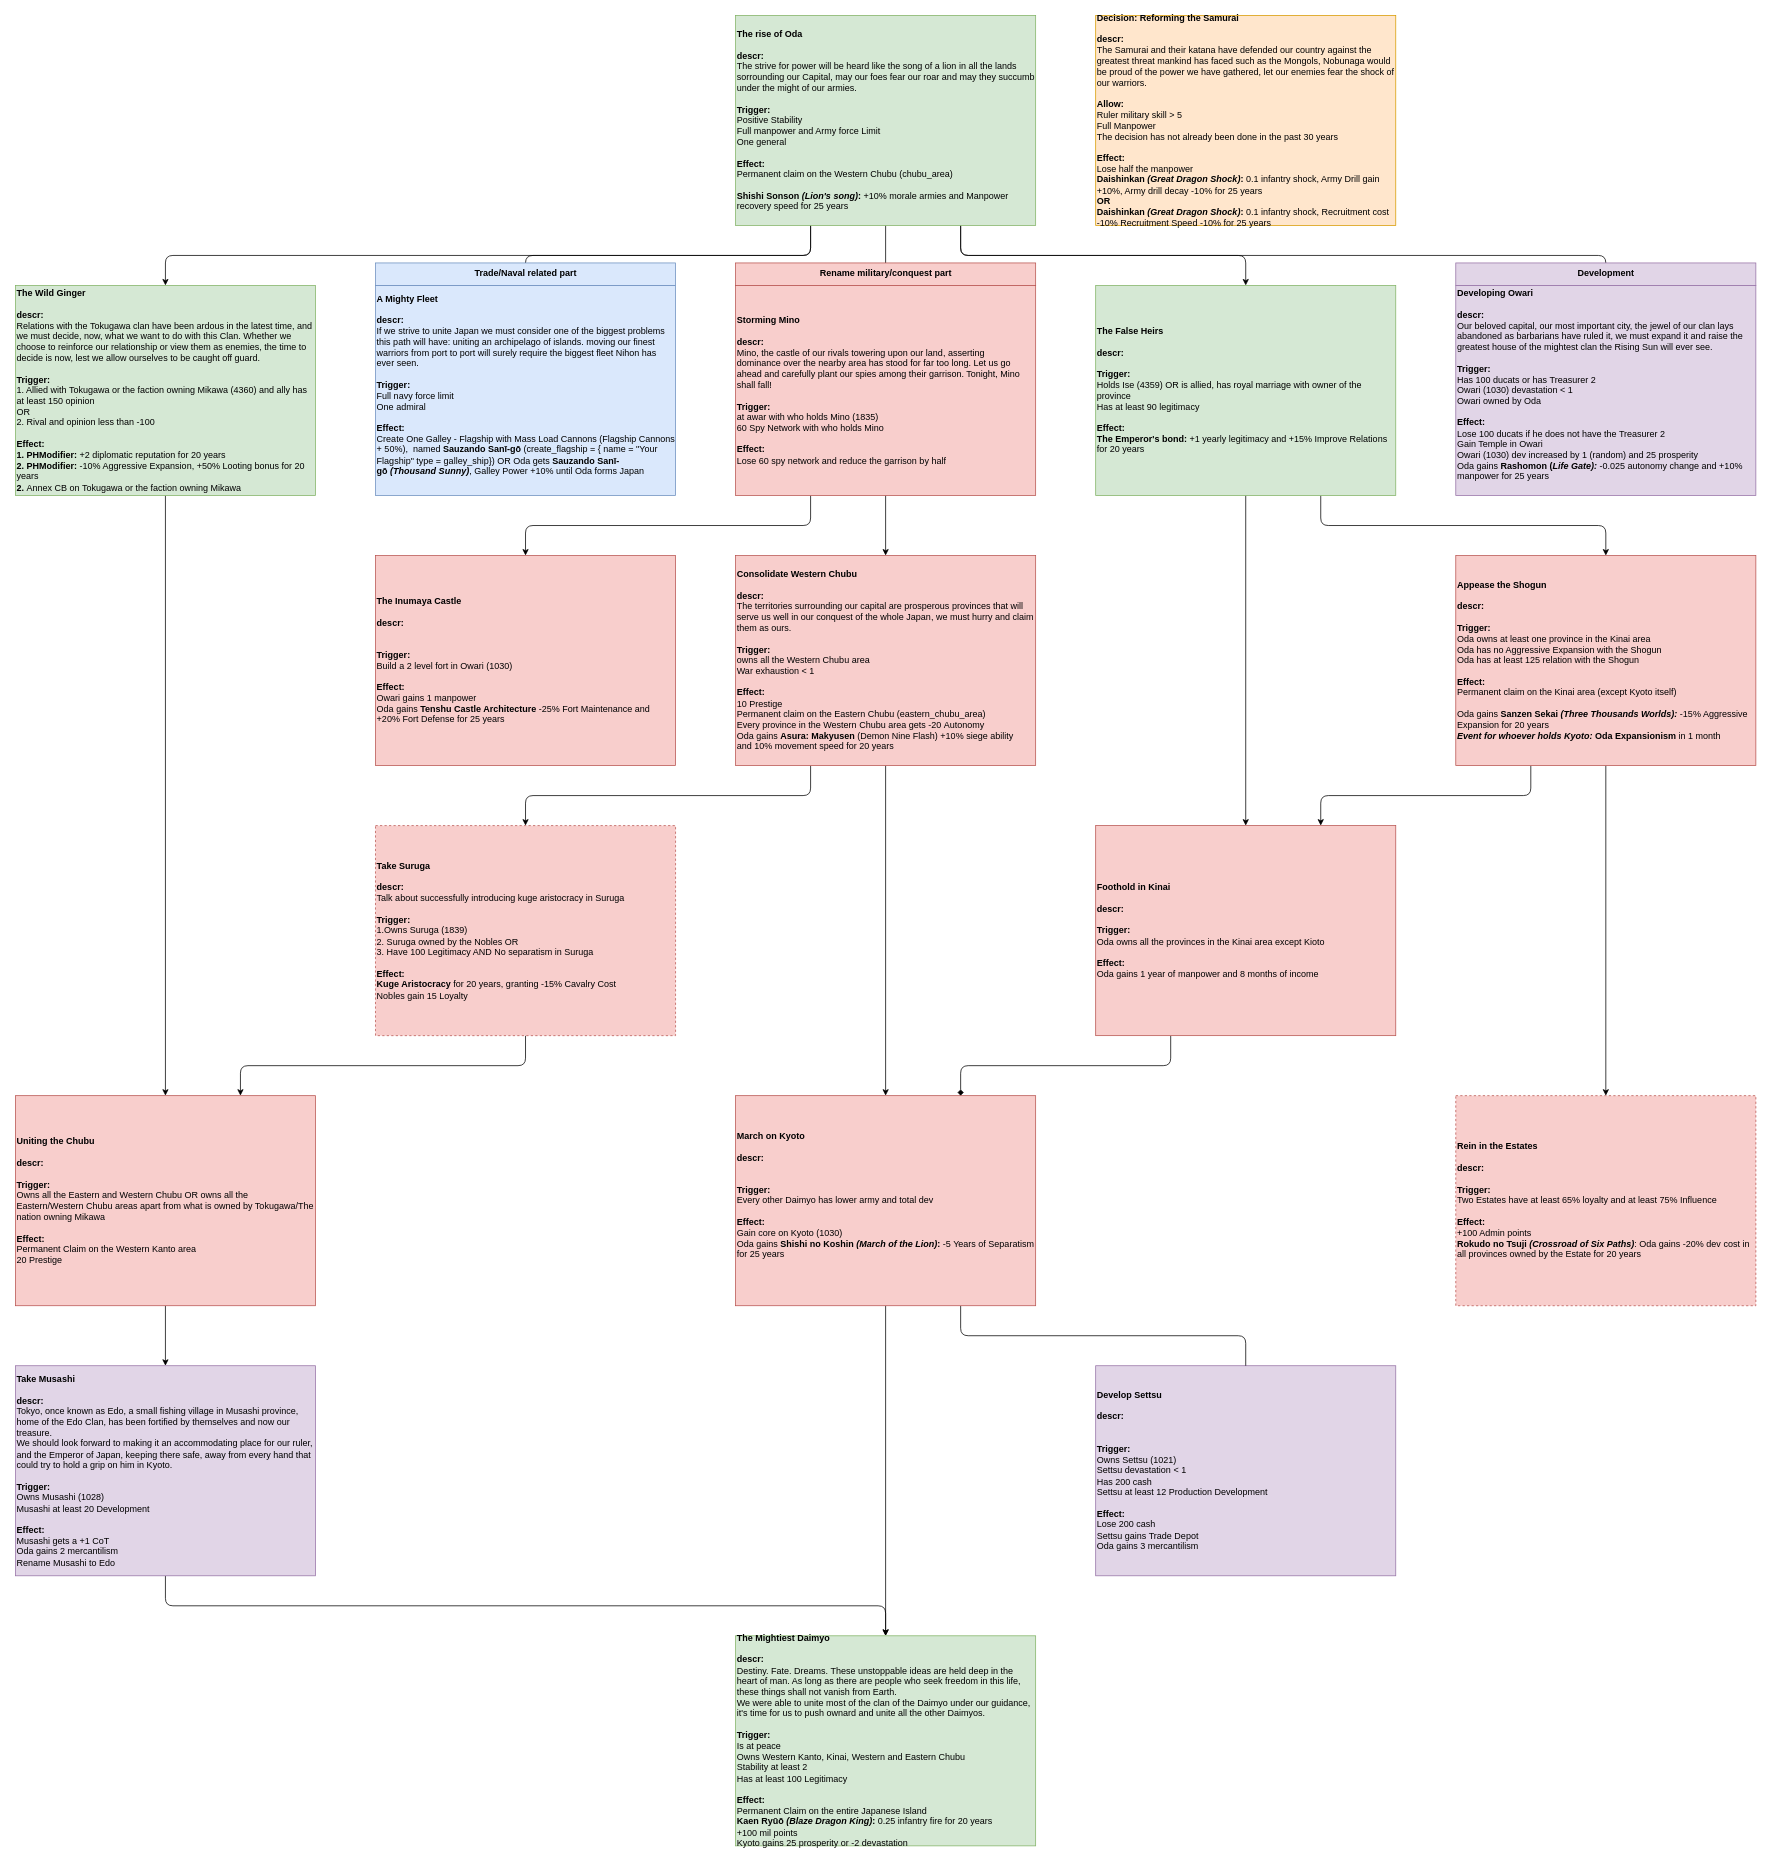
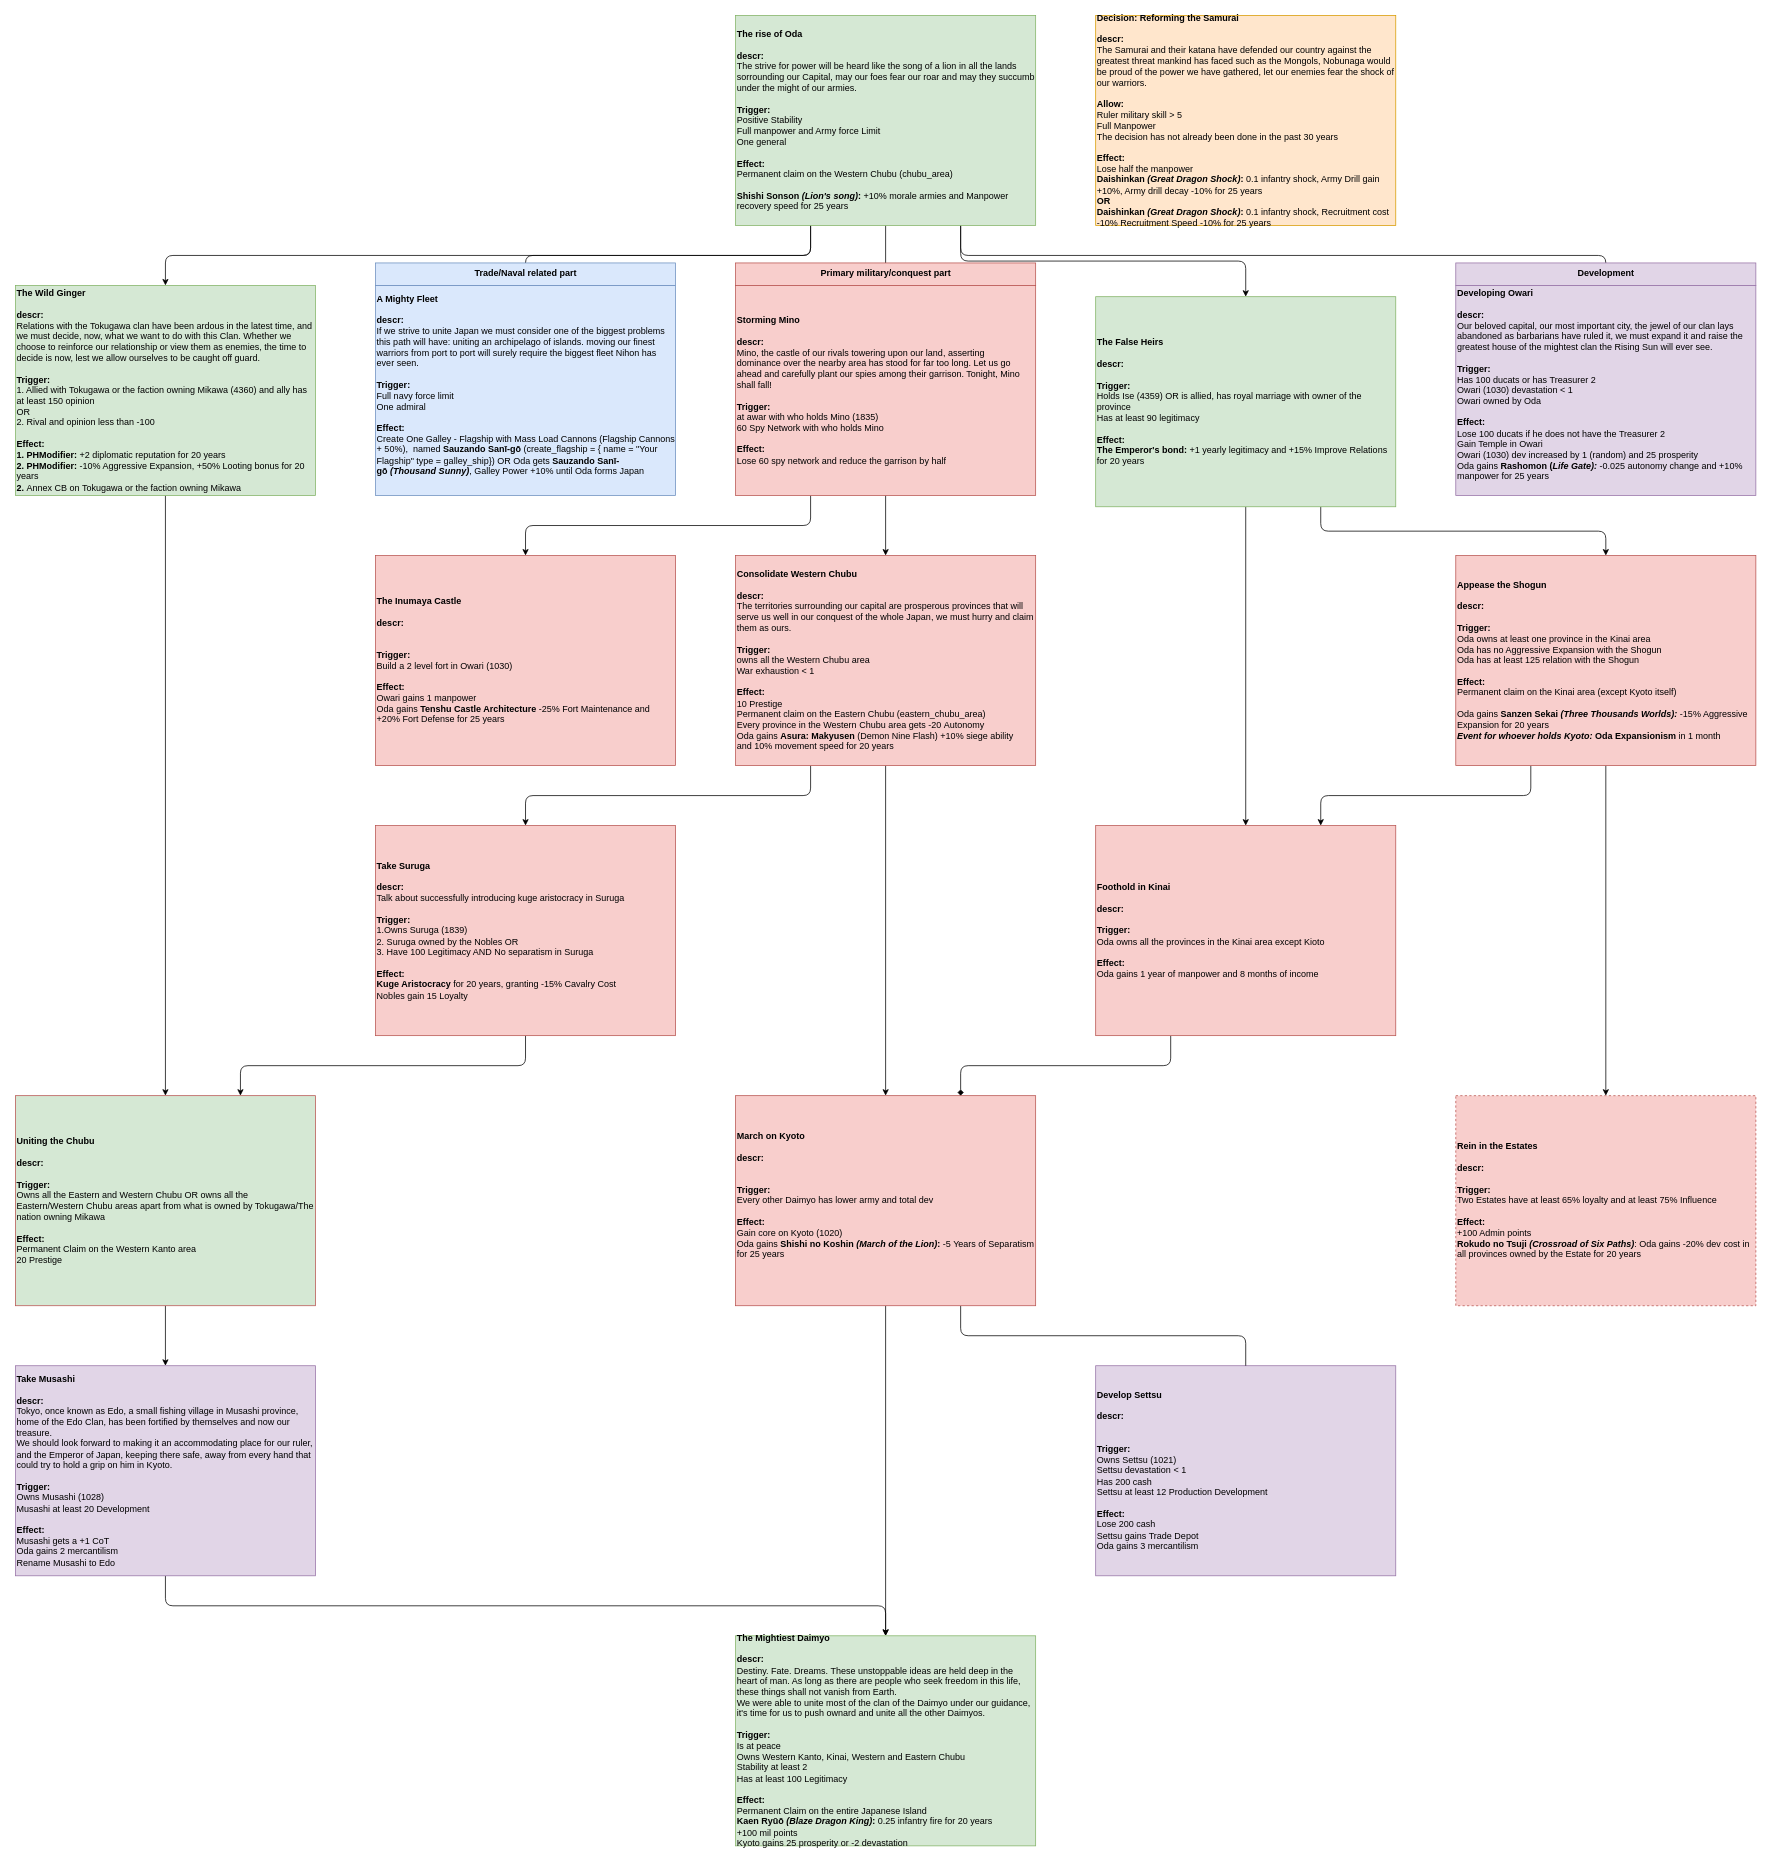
node "Rename military/conquest part": label "Rename military/conquest part" -> "Primary military/conquest part"
node "The False Heirs descr: Trigger: Holds Ise (4359) OR is allied, has royal marriage with owner of the province Has at least 90 legitimacy Effect: The Emperor's bond: +1 yearly legitimacy and +15% Improve Relations for 20 years": moved (1245, 390) -> (1245, 402)
node "Take Suruga descr: Talk about successfully introducing kuge aristocracy in Suruga Trigger: 1.Owns Suruga (1839) 2. Suruga owned by the Nobles OR 3. Have 100 Legitimacy AND No separatism in Suruga Effect: Kuge Aristocracy for 20 years, granting -15% Cavalry Cost Nobles gain 15 Loyalty": style dashed -> solid
node "Uniting the Chubu descr: Trigger: Owns all the Eastern and Western Chubu OR owns all the Eastern/Western Chubu areas apart from what is owned by Tokugawa/The nation owning Mikawa Effect: Permanent Claim on the Western Kanto area 20 Prestige": fillcolor #f8cecc -> #d5e8d4
node "March on Kyoto descr: Trigger: Every other Daimyo has lower army and total dev Effect: Gain core on Kyoto (1030) Oda gains Shishi no Koshin (March of the Lion): -5 Years of Separatism for 25 years": label "March on Kyoto descr: Trigger: Every other Daimyo has lower army and total dev Effect: Gain core on Kyoto (1030) Oda gains Shishi no Koshin (March of the Lion): -5 Years of Separatism for 25 years" -> "March on Kyoto descr: Trigger: Every other Daimyo has lower army and total dev Effect: Gain core on Kyoto (1020) Oda gains Shishi no Koshin (March of the Lion): -5 Years of Separatism for 25 years"
